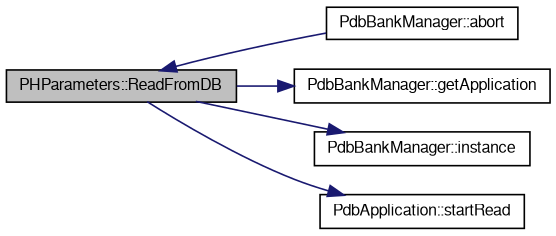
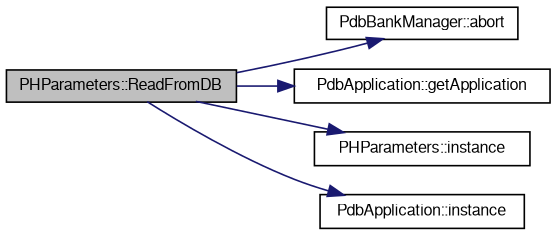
edge "PdbBankManager::abort" -> "PHParameters::ReadFromDB": reversed
node "PdbBankManager::getApplication": label "PdbBankManager::getApplication" -> "PdbApplication::getApplication"
node "PdbBankManager::instance": label "PdbBankManager::instance" -> "PHParameters::instance"
node "PdbApplication::startRead": label "PdbApplication::startRead" -> "PdbApplication::instance"
